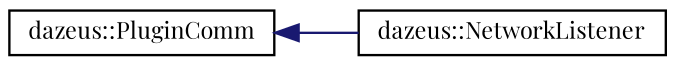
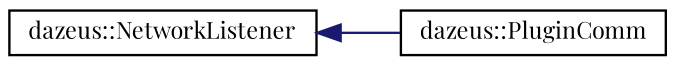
edge "dazeus::NetworkListener" -> "dazeus::PluginComm": reversed
